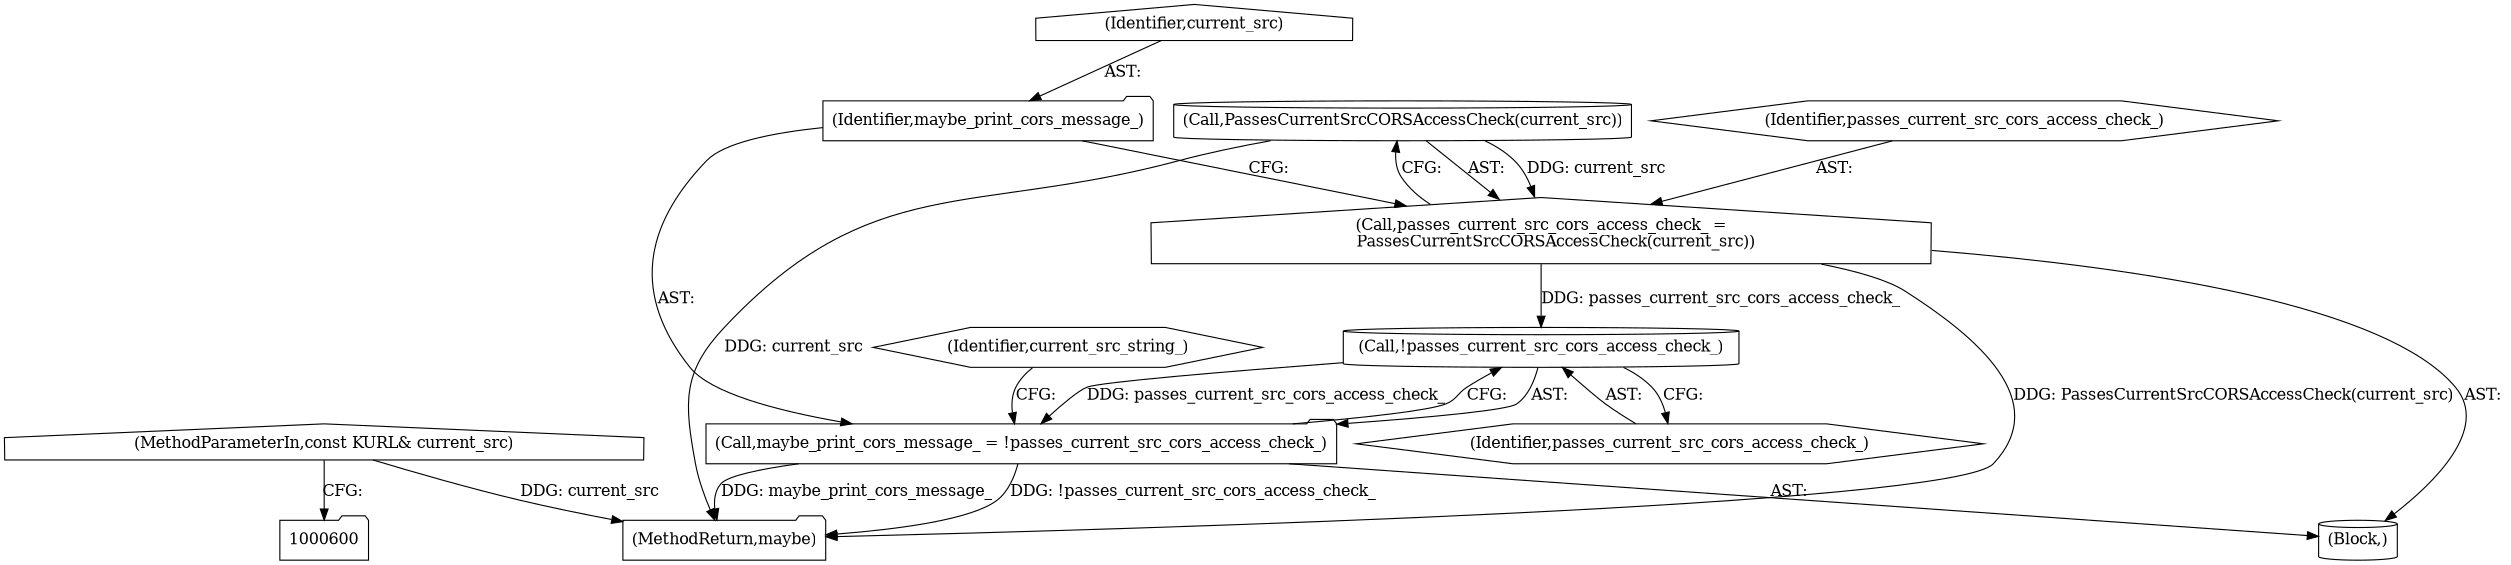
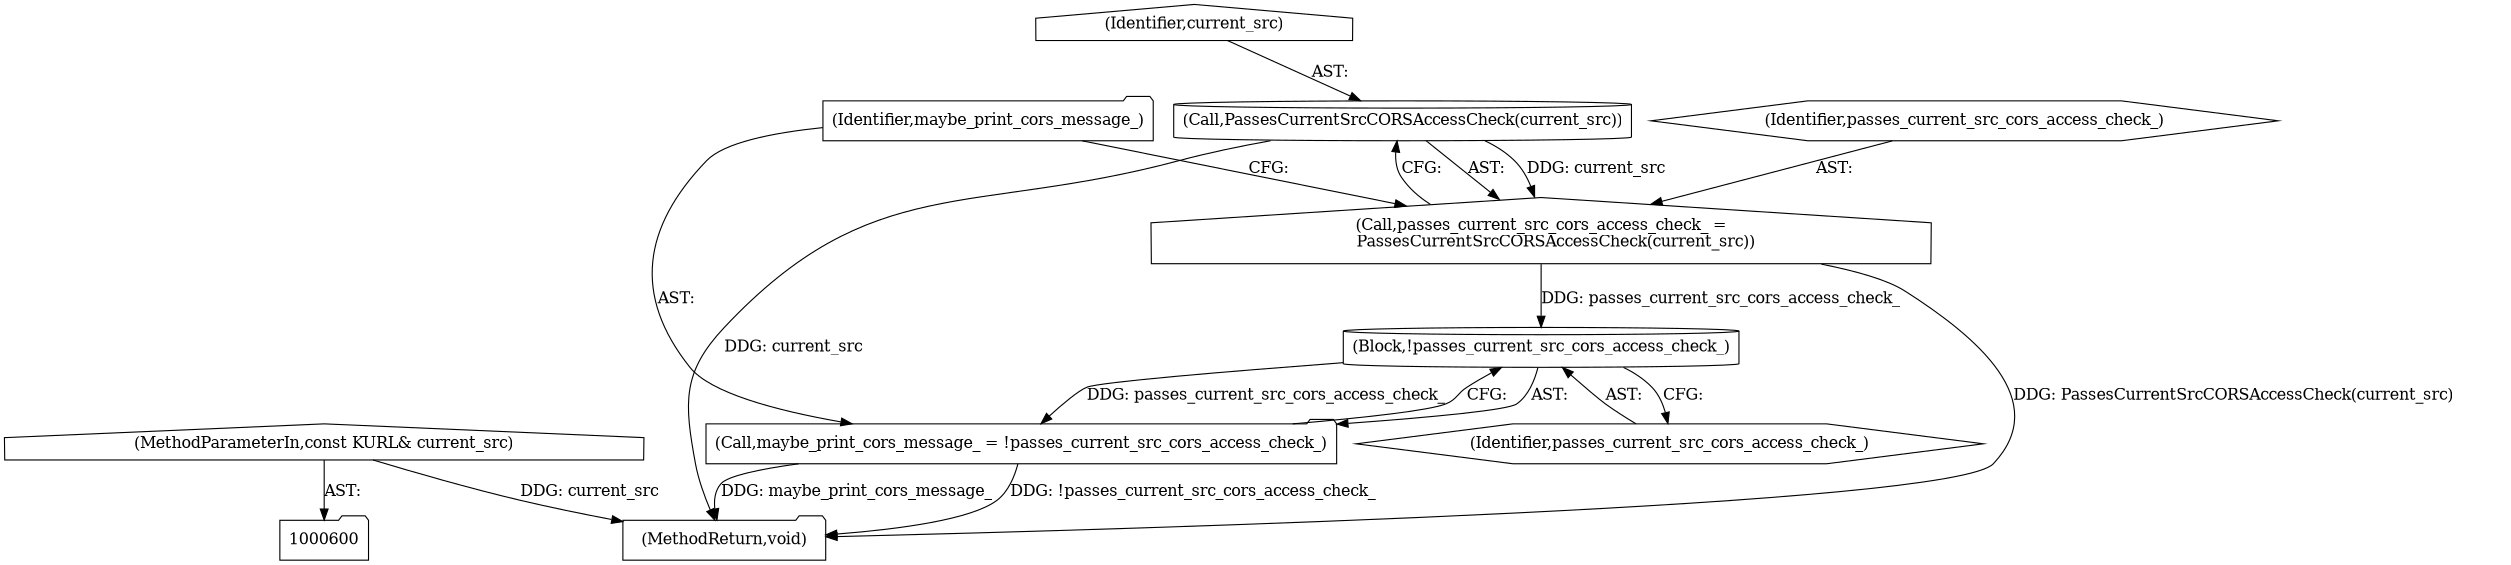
edge "(Identifier,current_src)" -> "(Identifier,maybe_print_cors_message_)": now "(Identifier,current_src)" -> "(Call,PassesCurrentSrcCORSAccessCheck(current_src))"
node "(Identifier,current_src_string_)": removed
node "(Call,!passes_current_src_cors_access_check_)": label "(Call,!passes_current_src_cors_access_check_)" -> "(Block,!passes_current_src_cors_access_check_)"
edge "(MethodParameterIn,const KURL& current_src)" -> "1000600": label "CFG: " -> "AST: "
node "(MethodReturn,maybe)": label "(MethodReturn,maybe)" -> "(MethodReturn,void)"
node "(Block,)": removed
